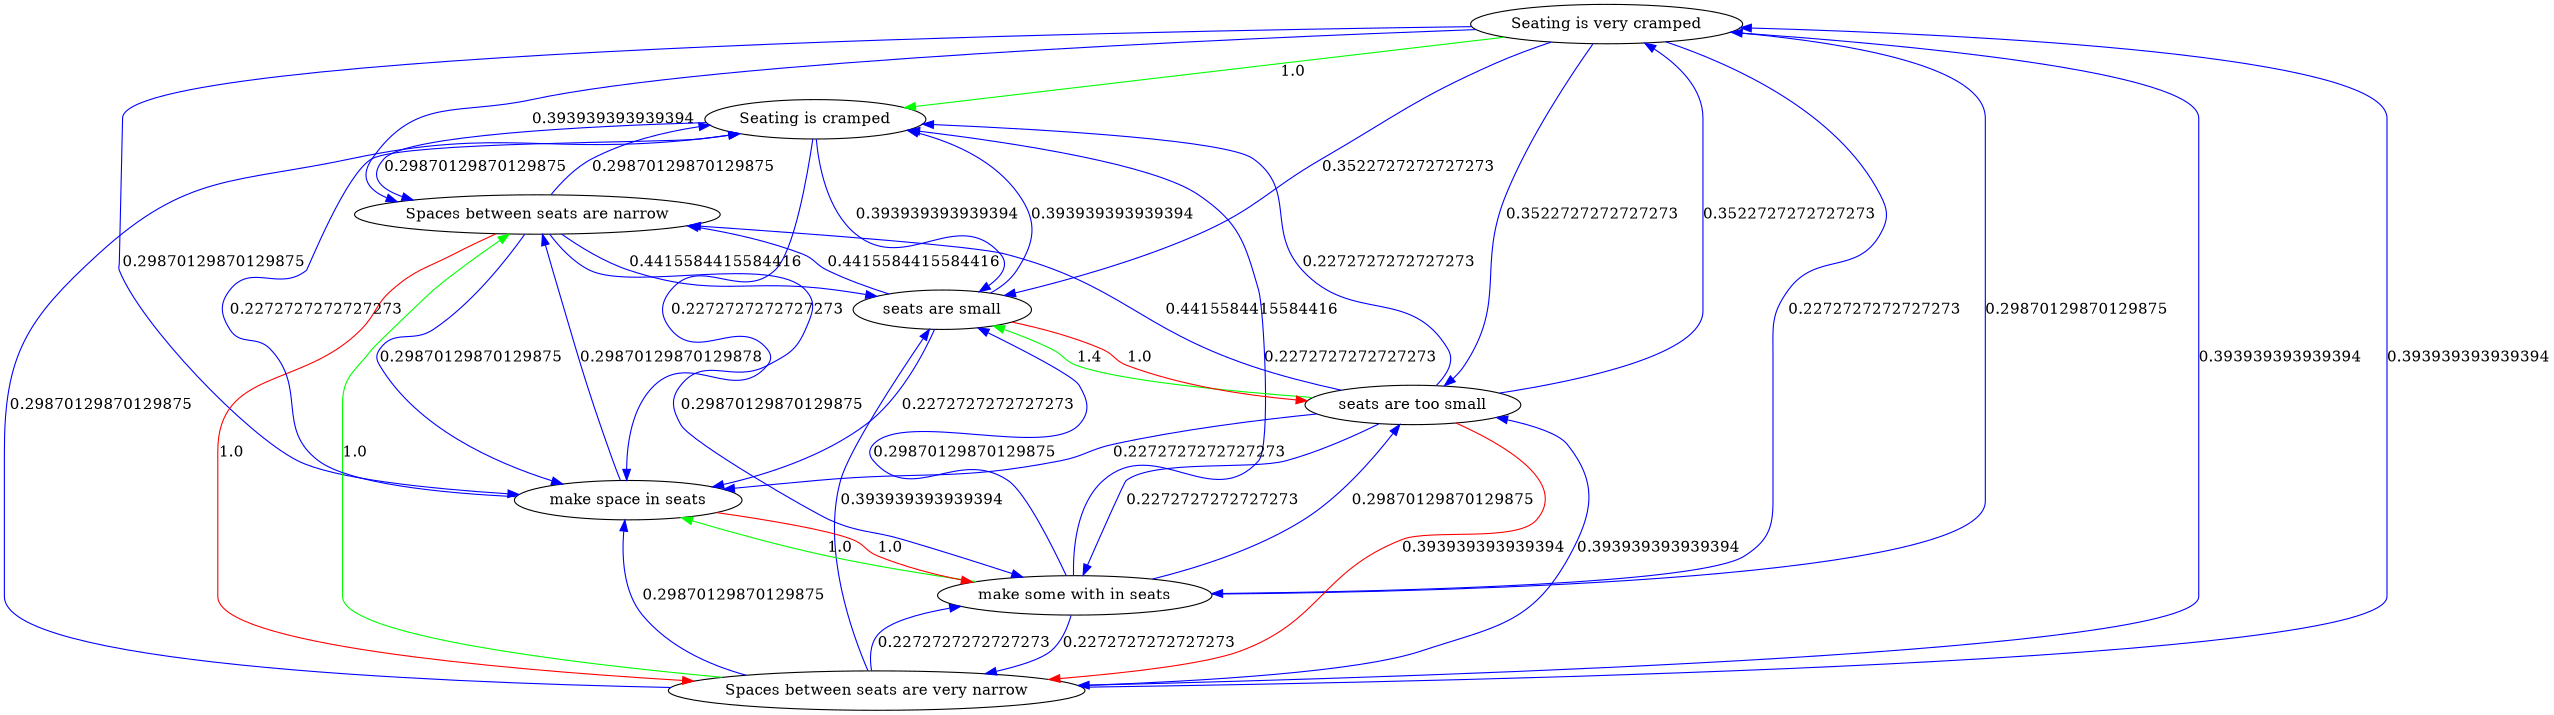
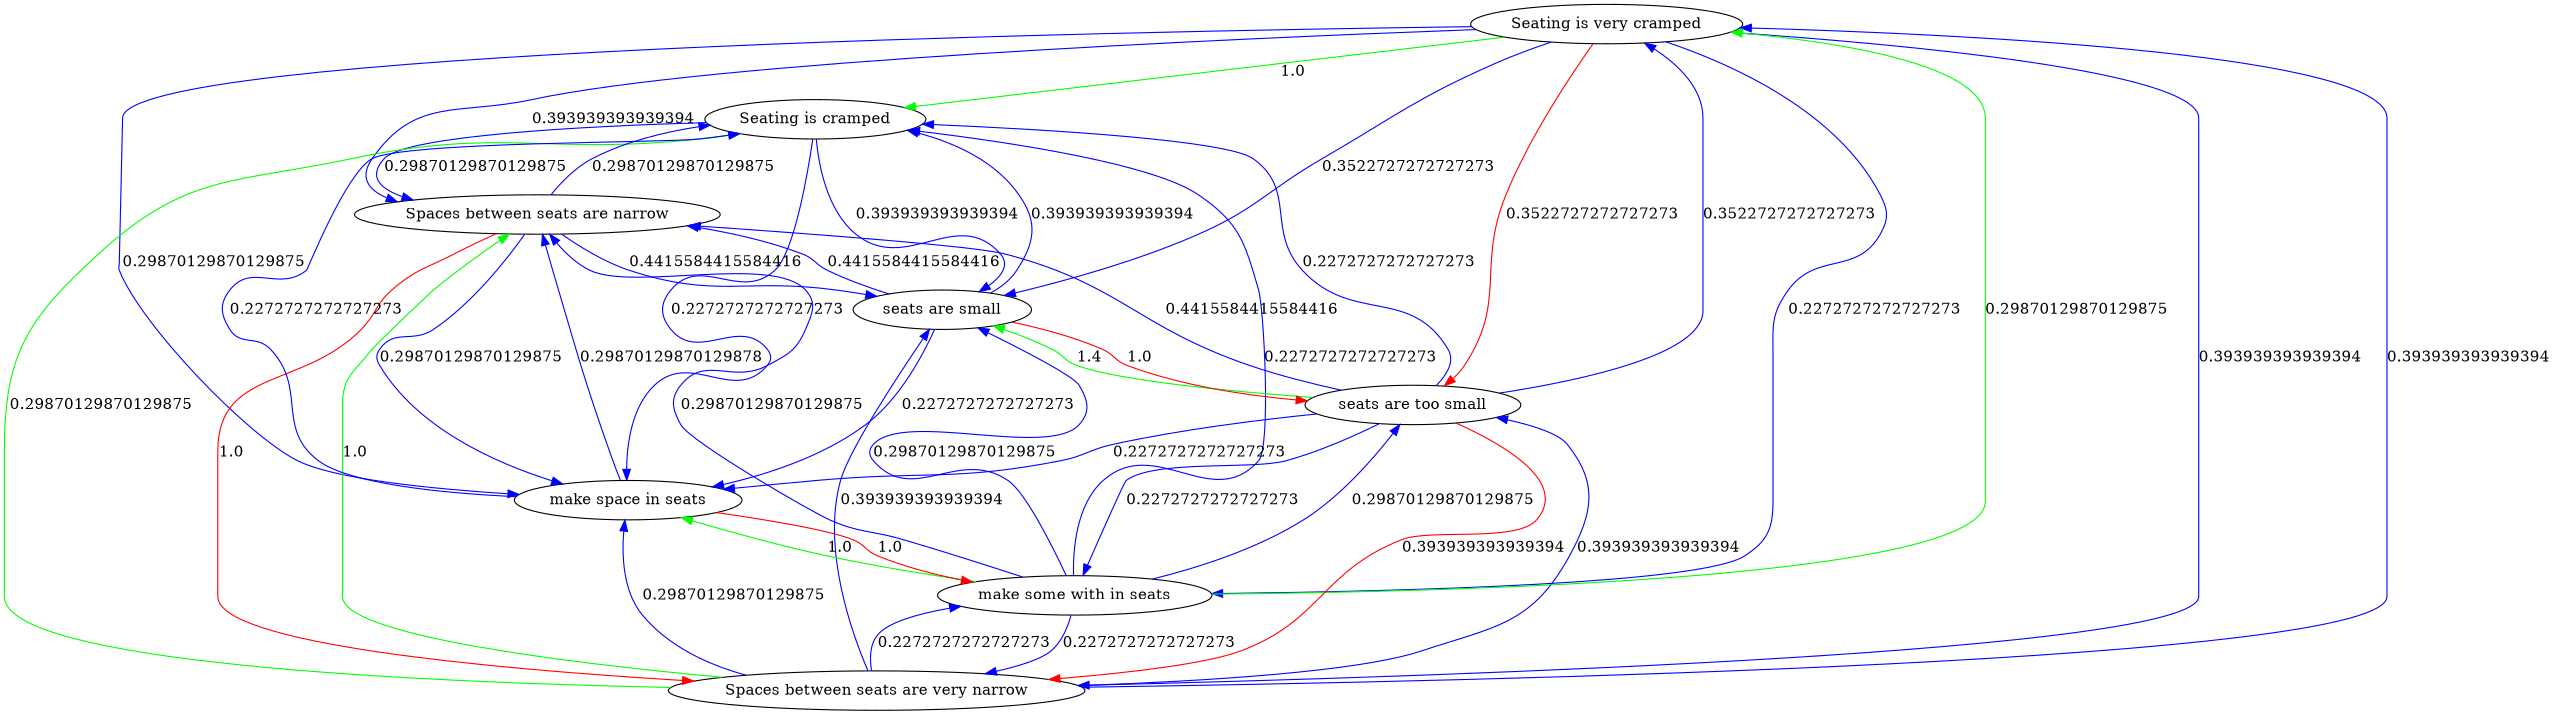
edge "Seating is very cramped" -> "seats are too small": color blue -> red
edge "Spaces between seats are narrow" -> "make some with in seats": reversed
edge "Spaces between seats are very narrow" -> "Seating is cramped": color blue -> green
edge "make some with in seats" -> "Seating is very cramped": color blue -> green
